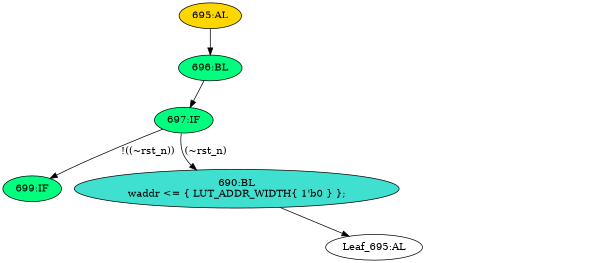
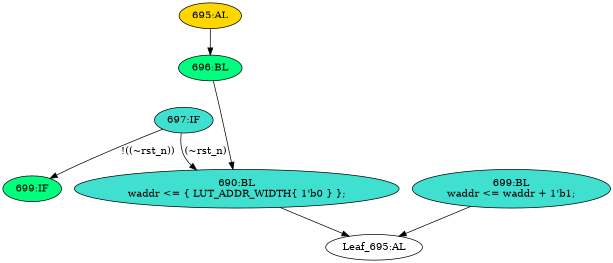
edge "696:BL" -> "697:IF": now "696:BL" -> "690:BL waddr <= { LUT_ADDR_WIDTH{ 1'b0 } };"
node "697:IF": fillcolor springgreen -> turquoise
node "699:BL waddr <= waddr + 1'b1;": added
